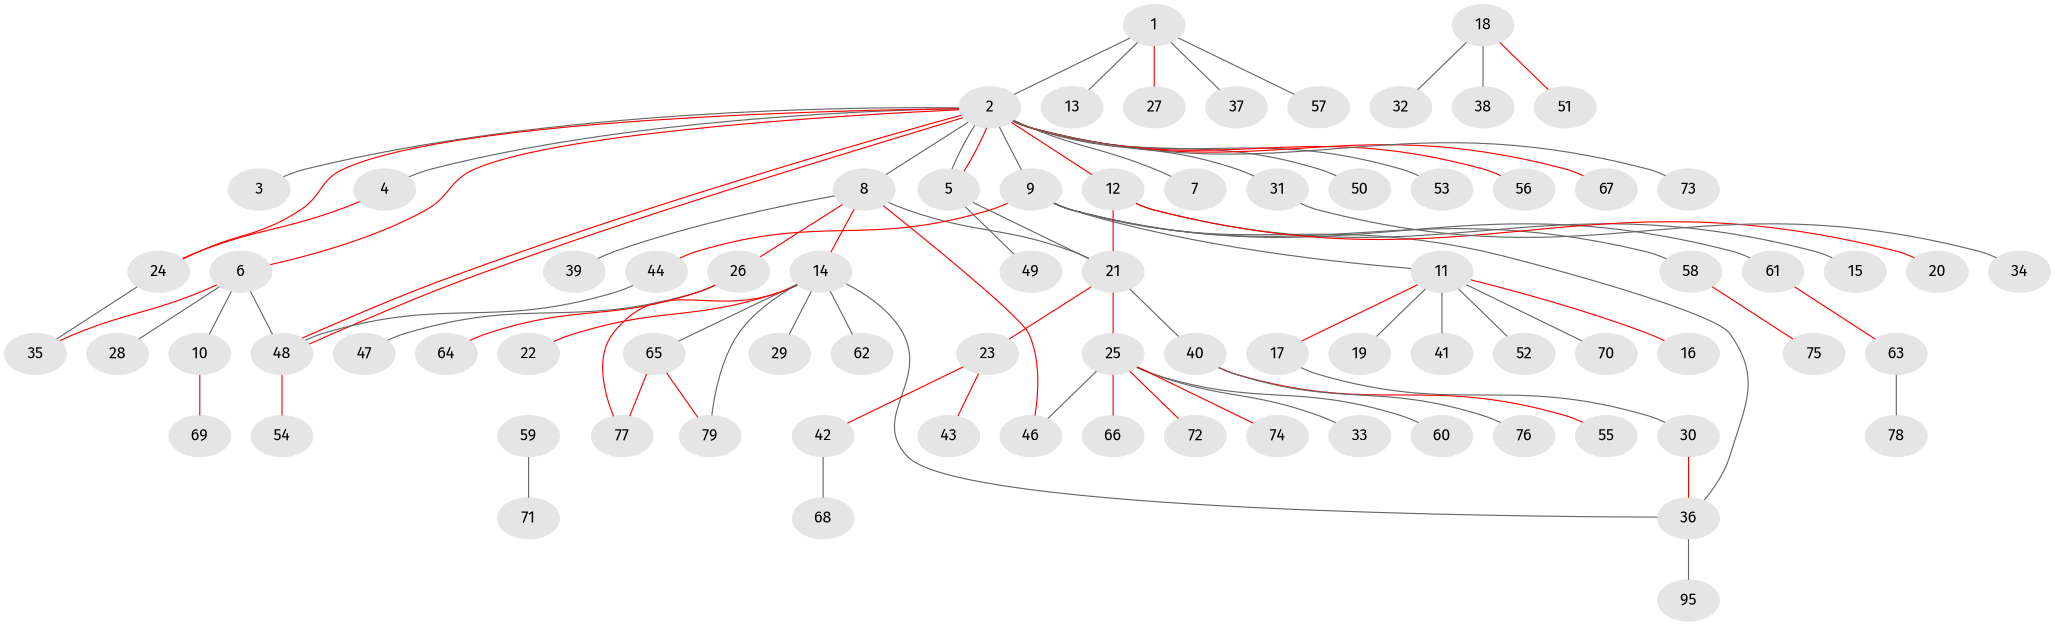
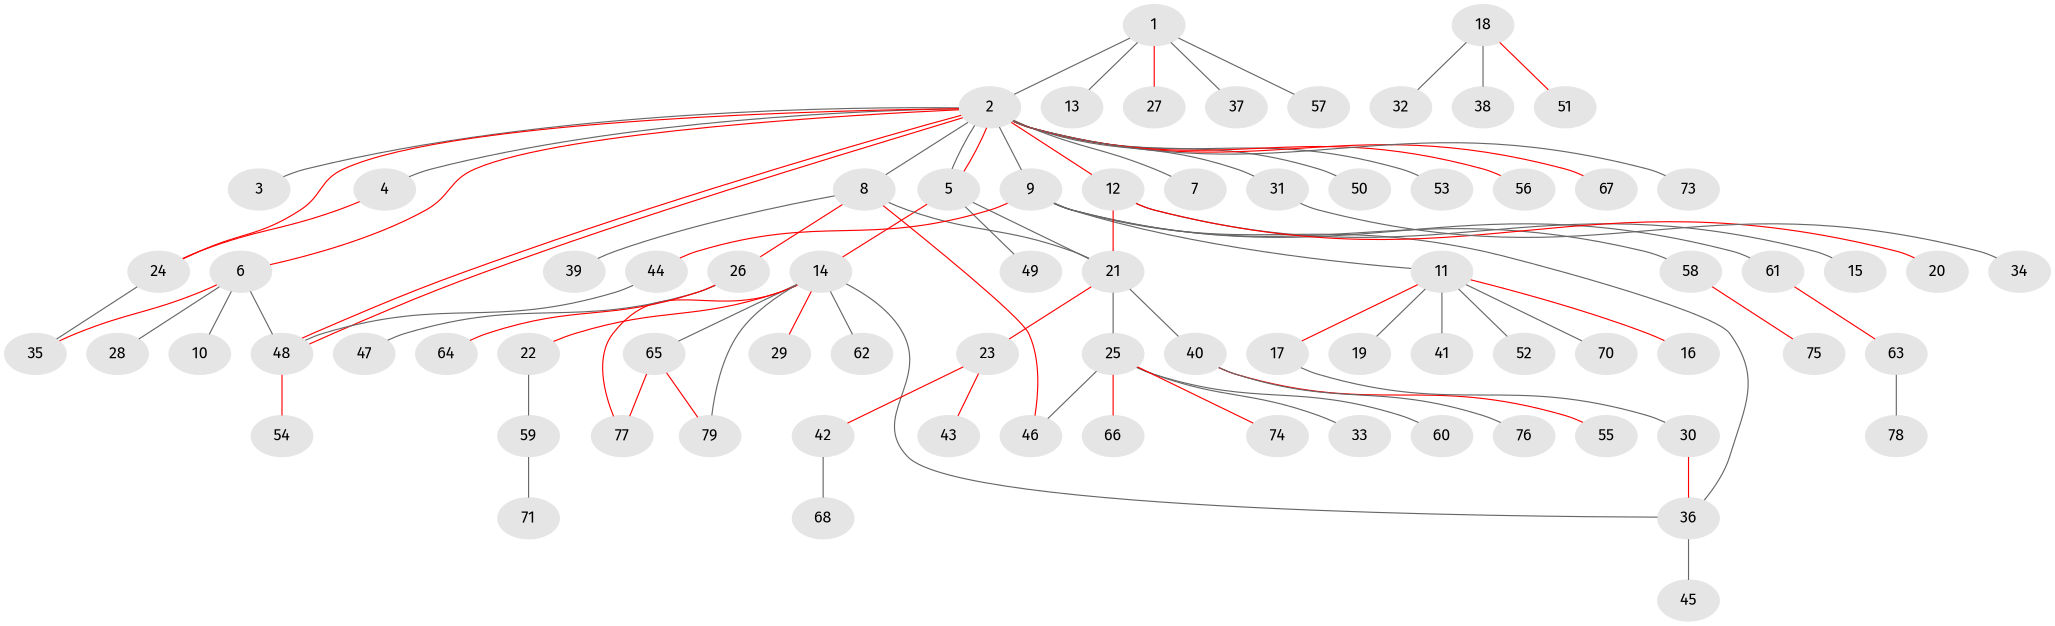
edge "8" -- "14": now "5" -- "14"
edge "14" -- "29": color gray40 -> red
edge "21" -- "25": color red -> gray40
edge "22" -- "59": added
node "69": removed
node "72": removed
node "95": label "95" -> "45"
